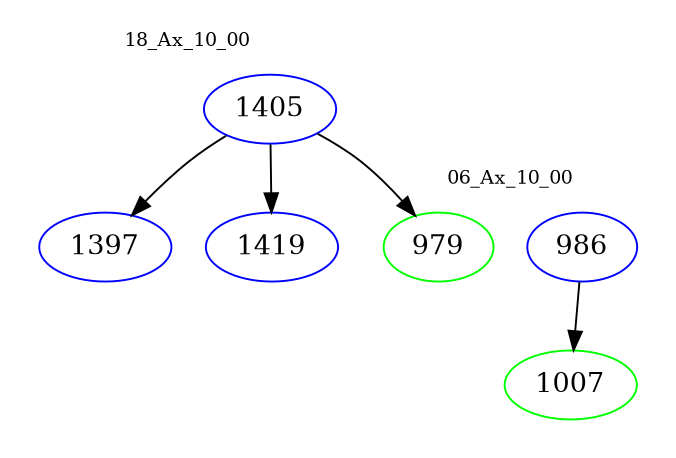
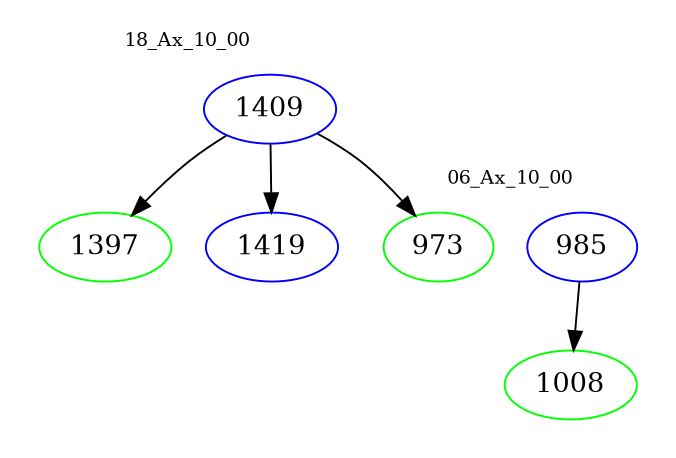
node "1405": label "1405" -> "1409"
node "1397": color blue -> green
node "979": label "979" -> "973"
node "986": label "986" -> "985"
node "1007": label "1007" -> "1008"
